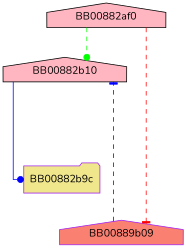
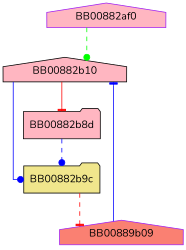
node "BB00882af0": color black -> purple
edge "BB00882af0" -> "BB00889b09": now "BB00882b9c" -> "BB00889b09"
node "BB00882b8d": added
edge "BB00889b09" -> "BB00882b10": style dashed -> solid
node "BB00882b9c": color purple -> black
